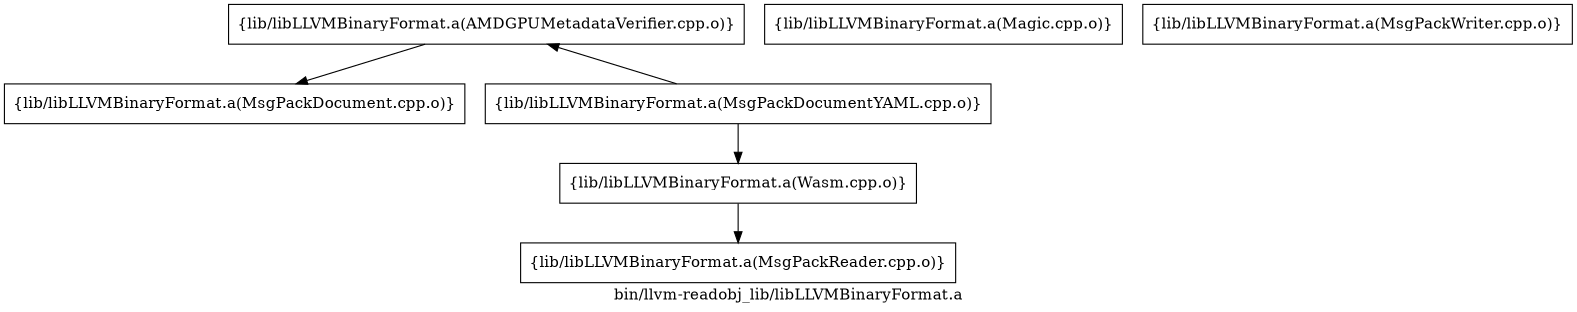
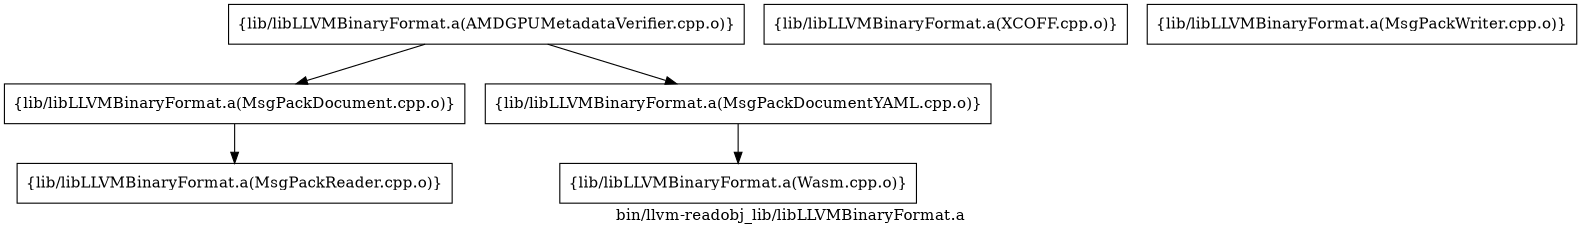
node "{lib/libLLVMBinaryFormat.a(Magic.cpp.o)}": removed
node "{lib/libLLVMBinaryFormat.a(XCOFF.cpp.o)}": added
edge "{lib/libLLVMBinaryFormat.a(MsgPackDocumentYAML.cpp.o)}" -> "{lib/libLLVMBinaryFormat.a(AMDGPUMetadataVerifier.cpp.o)}": reversed
edge "{lib/libLLVMBinaryFormat.a(Wasm.cpp.o)}" -> "{lib/libLLVMBinaryFormat.a(MsgPackReader.cpp.o)}": now "{lib/libLLVMBinaryFormat.a(MsgPackDocument.cpp.o)}" -> "{lib/libLLVMBinaryFormat.a(MsgPackReader.cpp.o)}"
